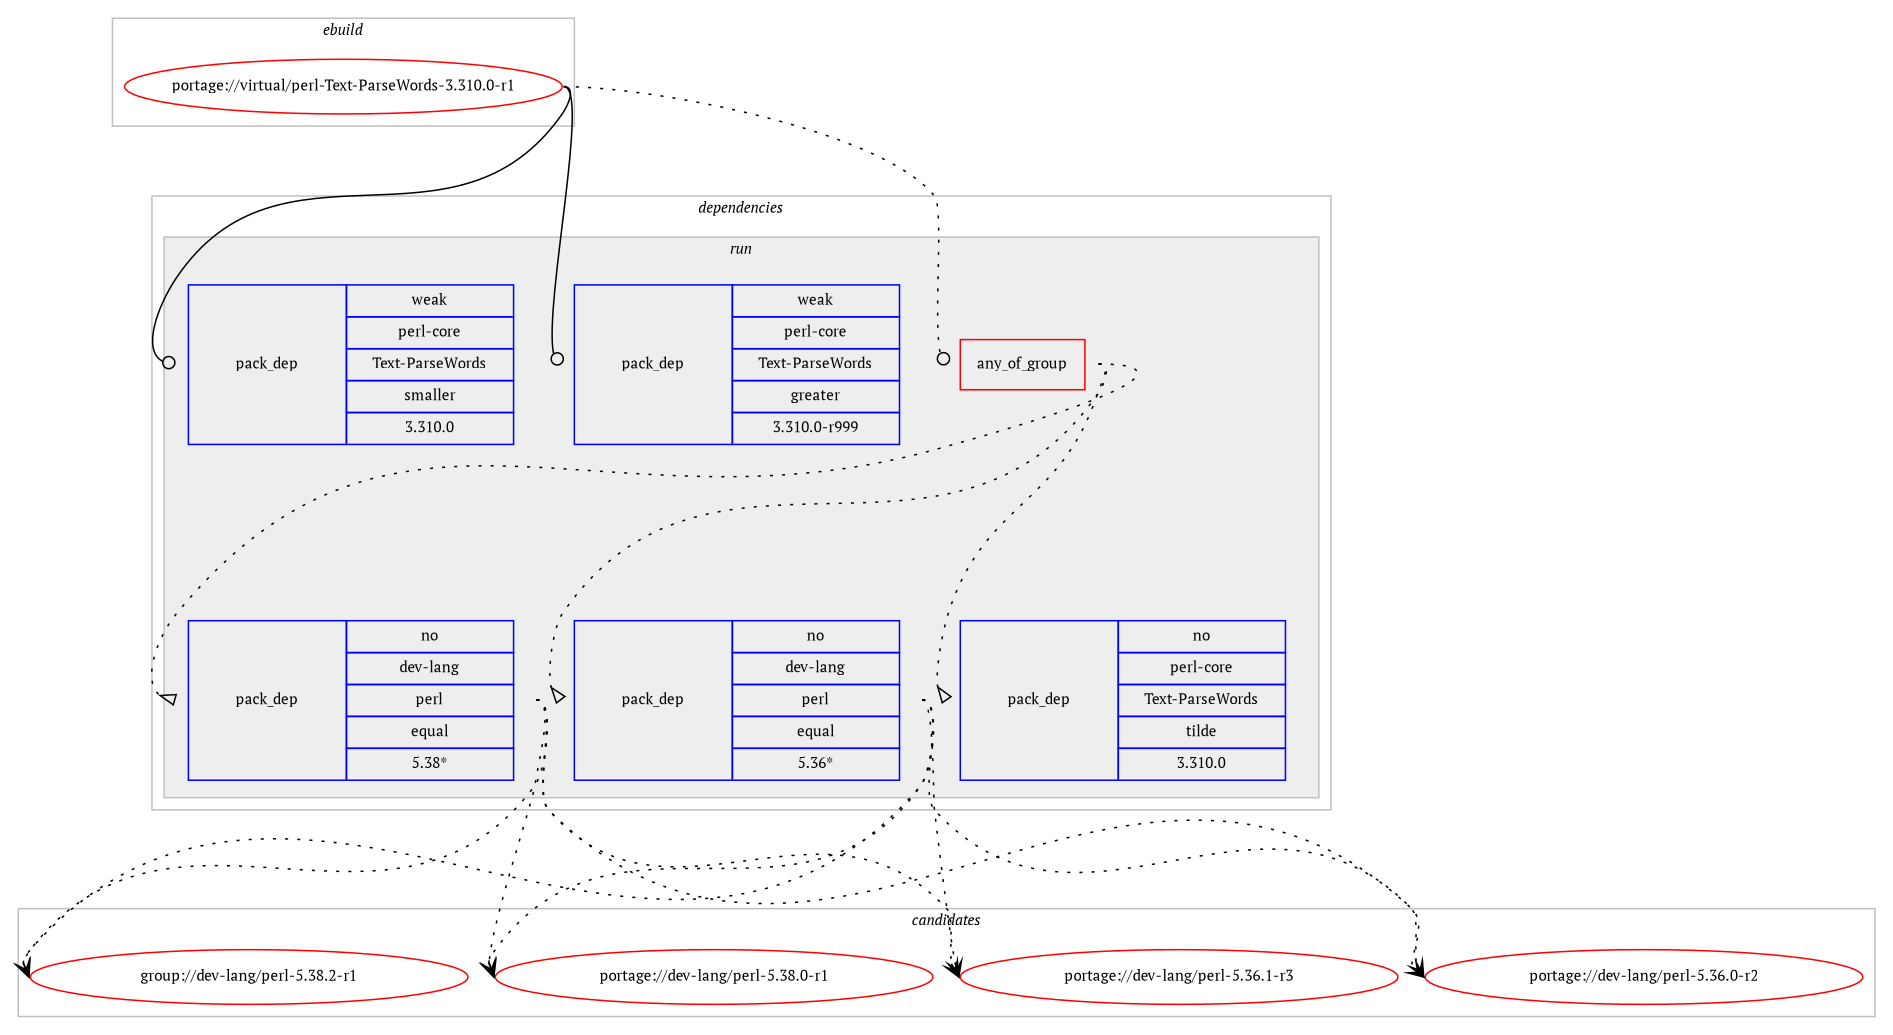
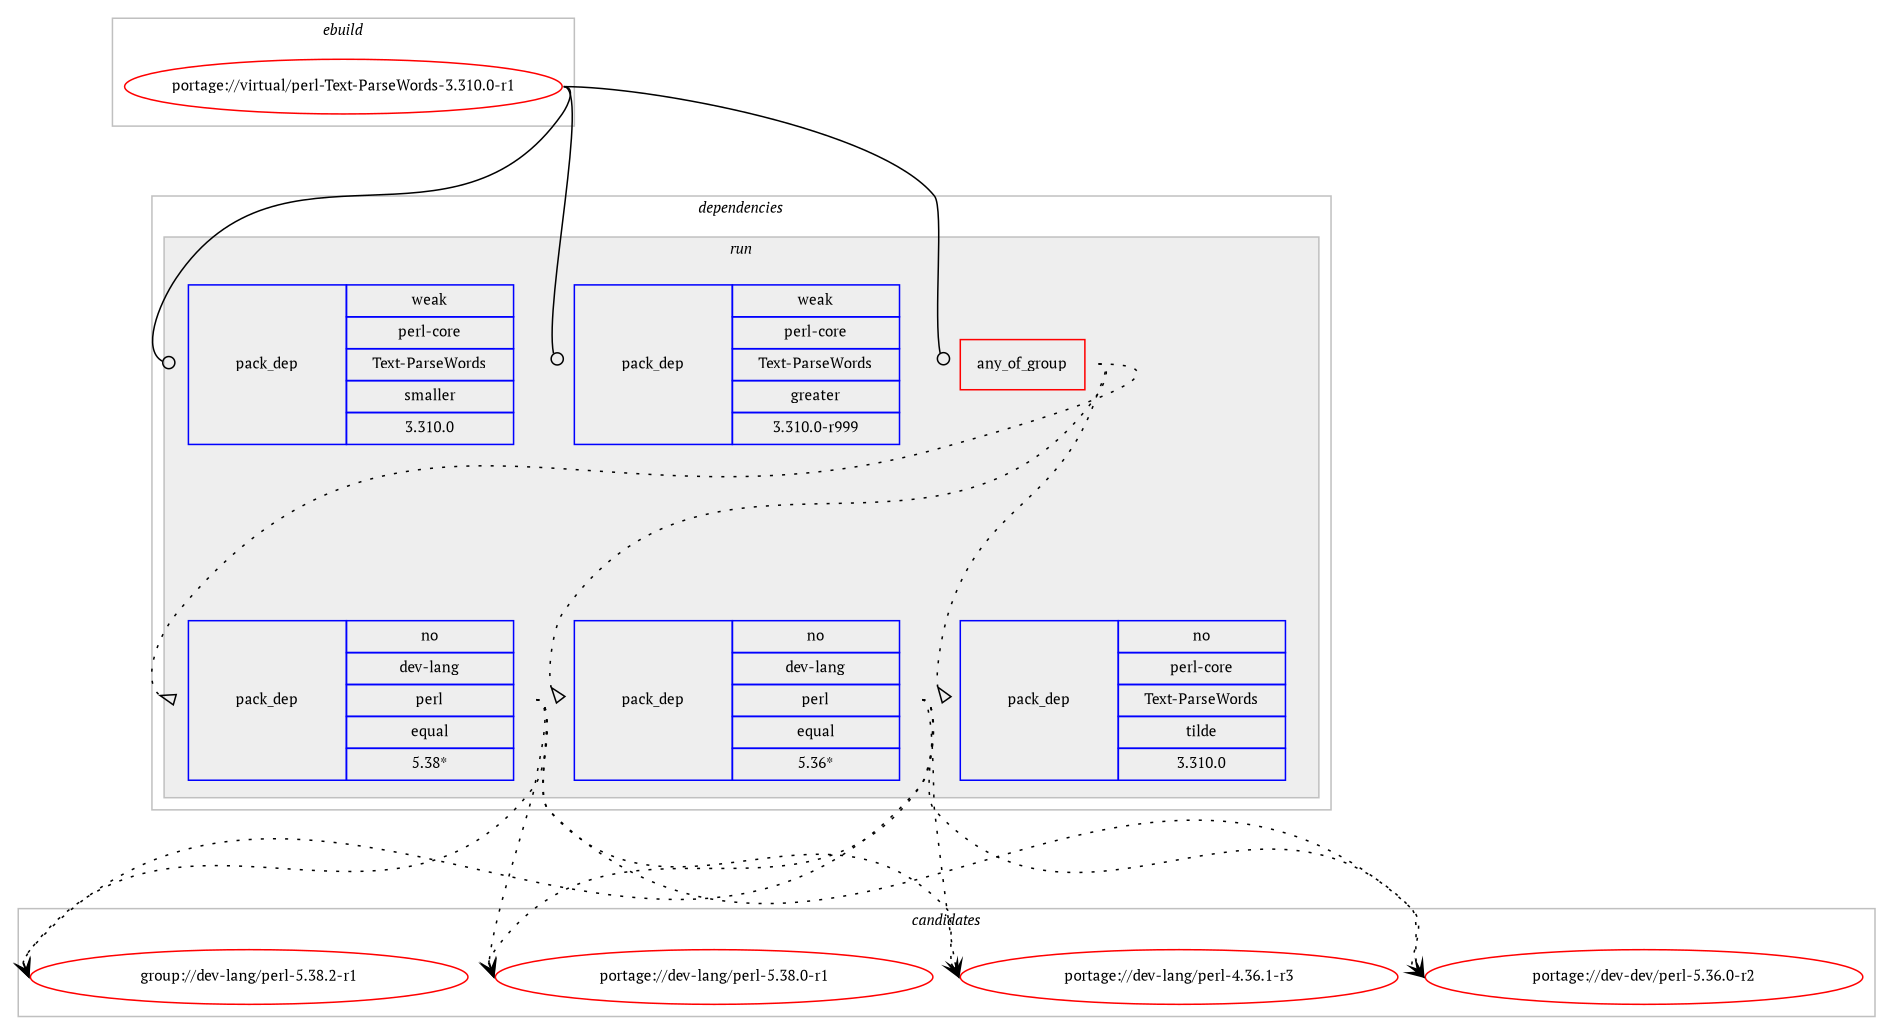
edge "portage://virtual/perl-Text-ParseWords-3.310.0-r1" -> "any_of_group": style dotted -> solid
node "portage://dev-lang/perl-5.36.1-r3": label "portage://dev-lang/perl-5.36.1-r3" -> "portage://dev-lang/perl-4.36.1-r3"
node "portage://dev-lang/perl-5.36.0-r2": label "portage://dev-lang/perl-5.36.0-r2" -> "portage://dev-dev/perl-5.36.0-r2"
